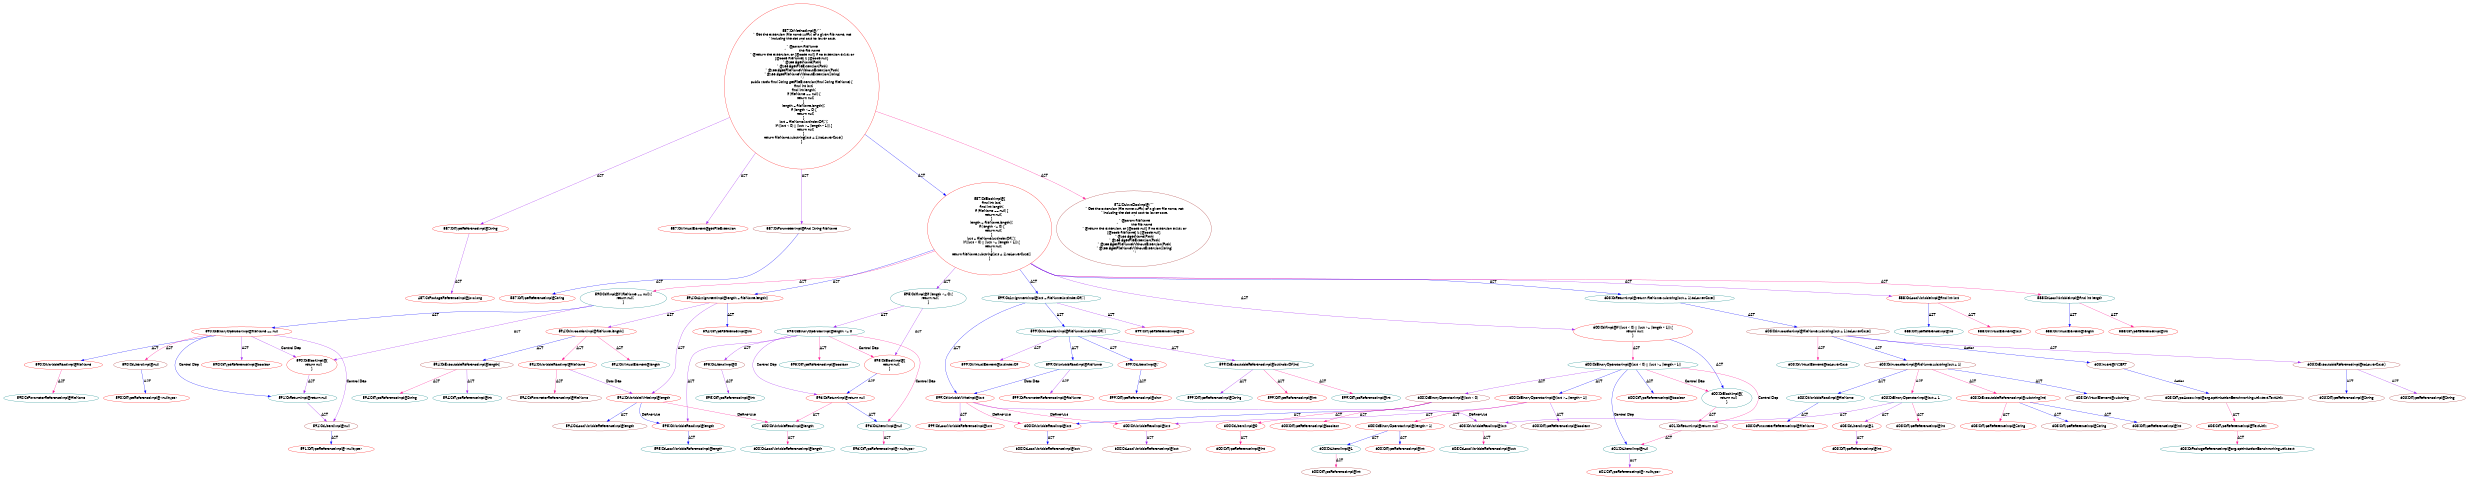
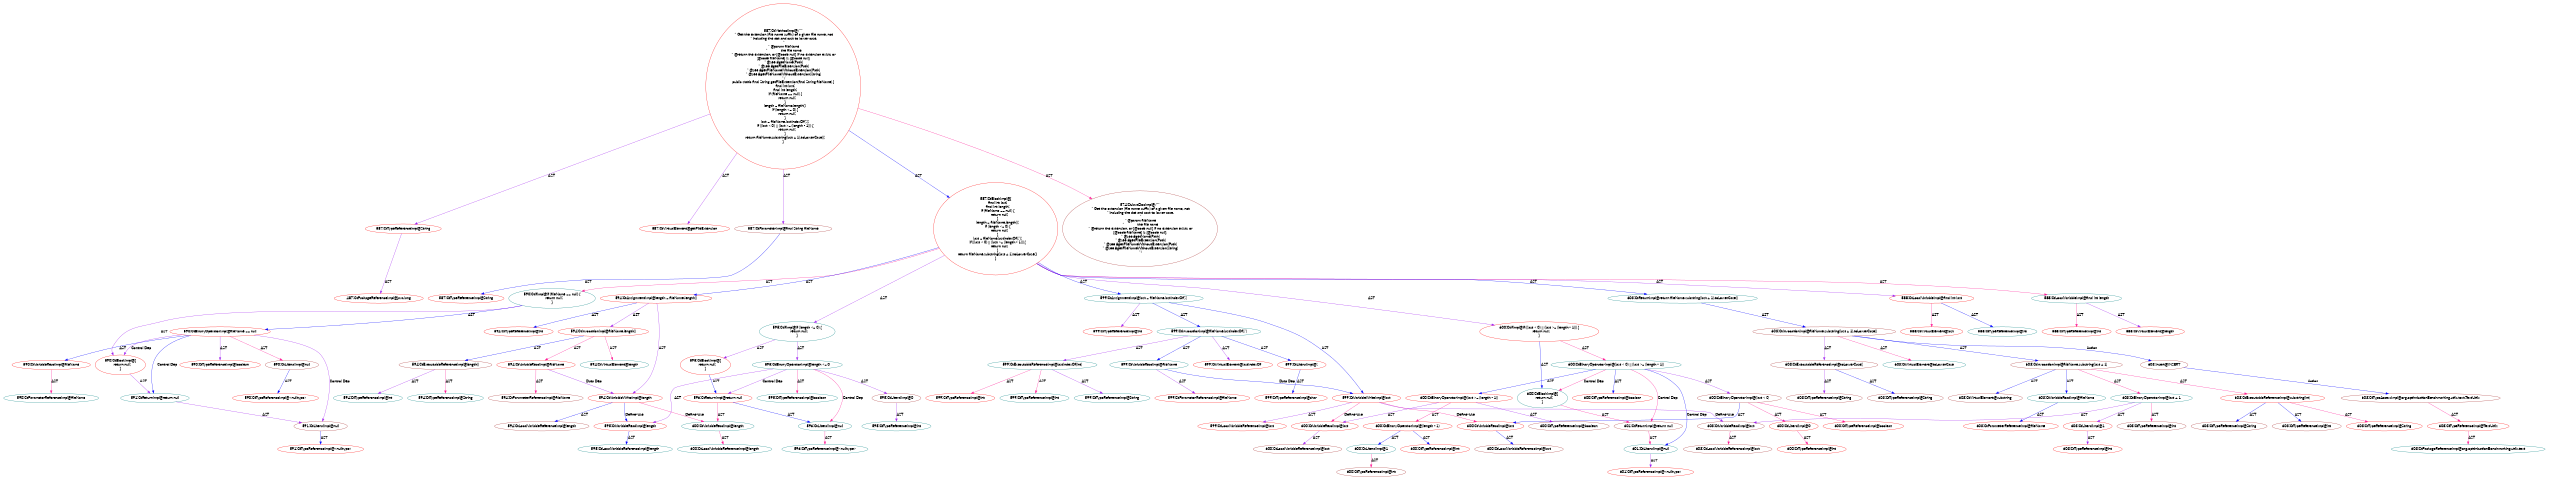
edge "588:CtLocalVariableImpl@final int length" -> "588:CtVirtualElement@length": color blue -> purple
edge "595:CtBinaryOperatorImpl@length <= 0" -> "595:CtBlockImpl@{ return null; }": removed, label "Control Dep"
node "603:CtLocalVariableReferenceImpl@last": color teal -> brown
